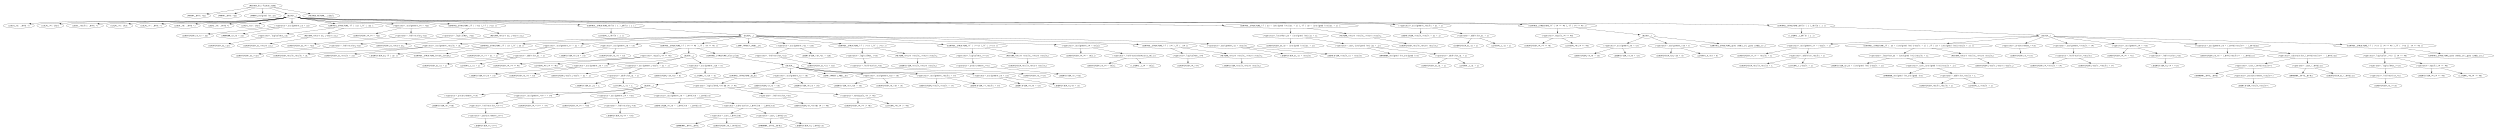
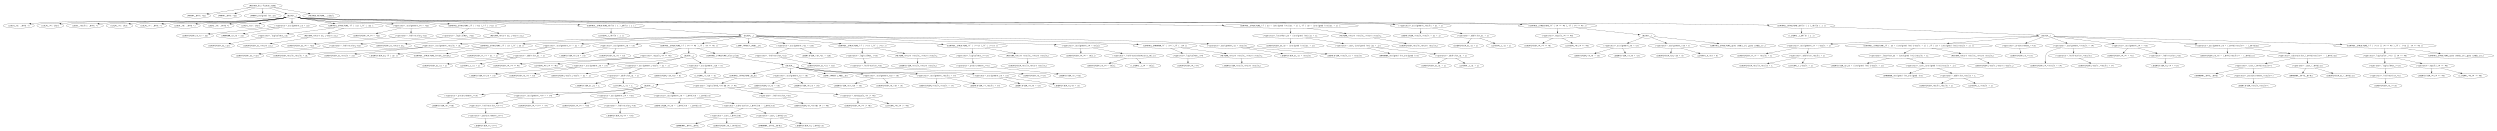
node "(CONTROL_STRUCTURE,if ( !v4 ),if ( !v4 ))": label "(CONTROL_STRUCTURE,if ( !v4 ),if ( !v4 ))" -> "(CONTROL_UNKNOWN,if ( !v4 ),if ( !v4 ))"
edge "(<operator>.indirection,*result)" -> "(IDENTIFIER,v4,*result = v4)": now "(<operator>.assignment,*result = v4)" -> "(IDENTIFIER,v4,*result = v4)"
